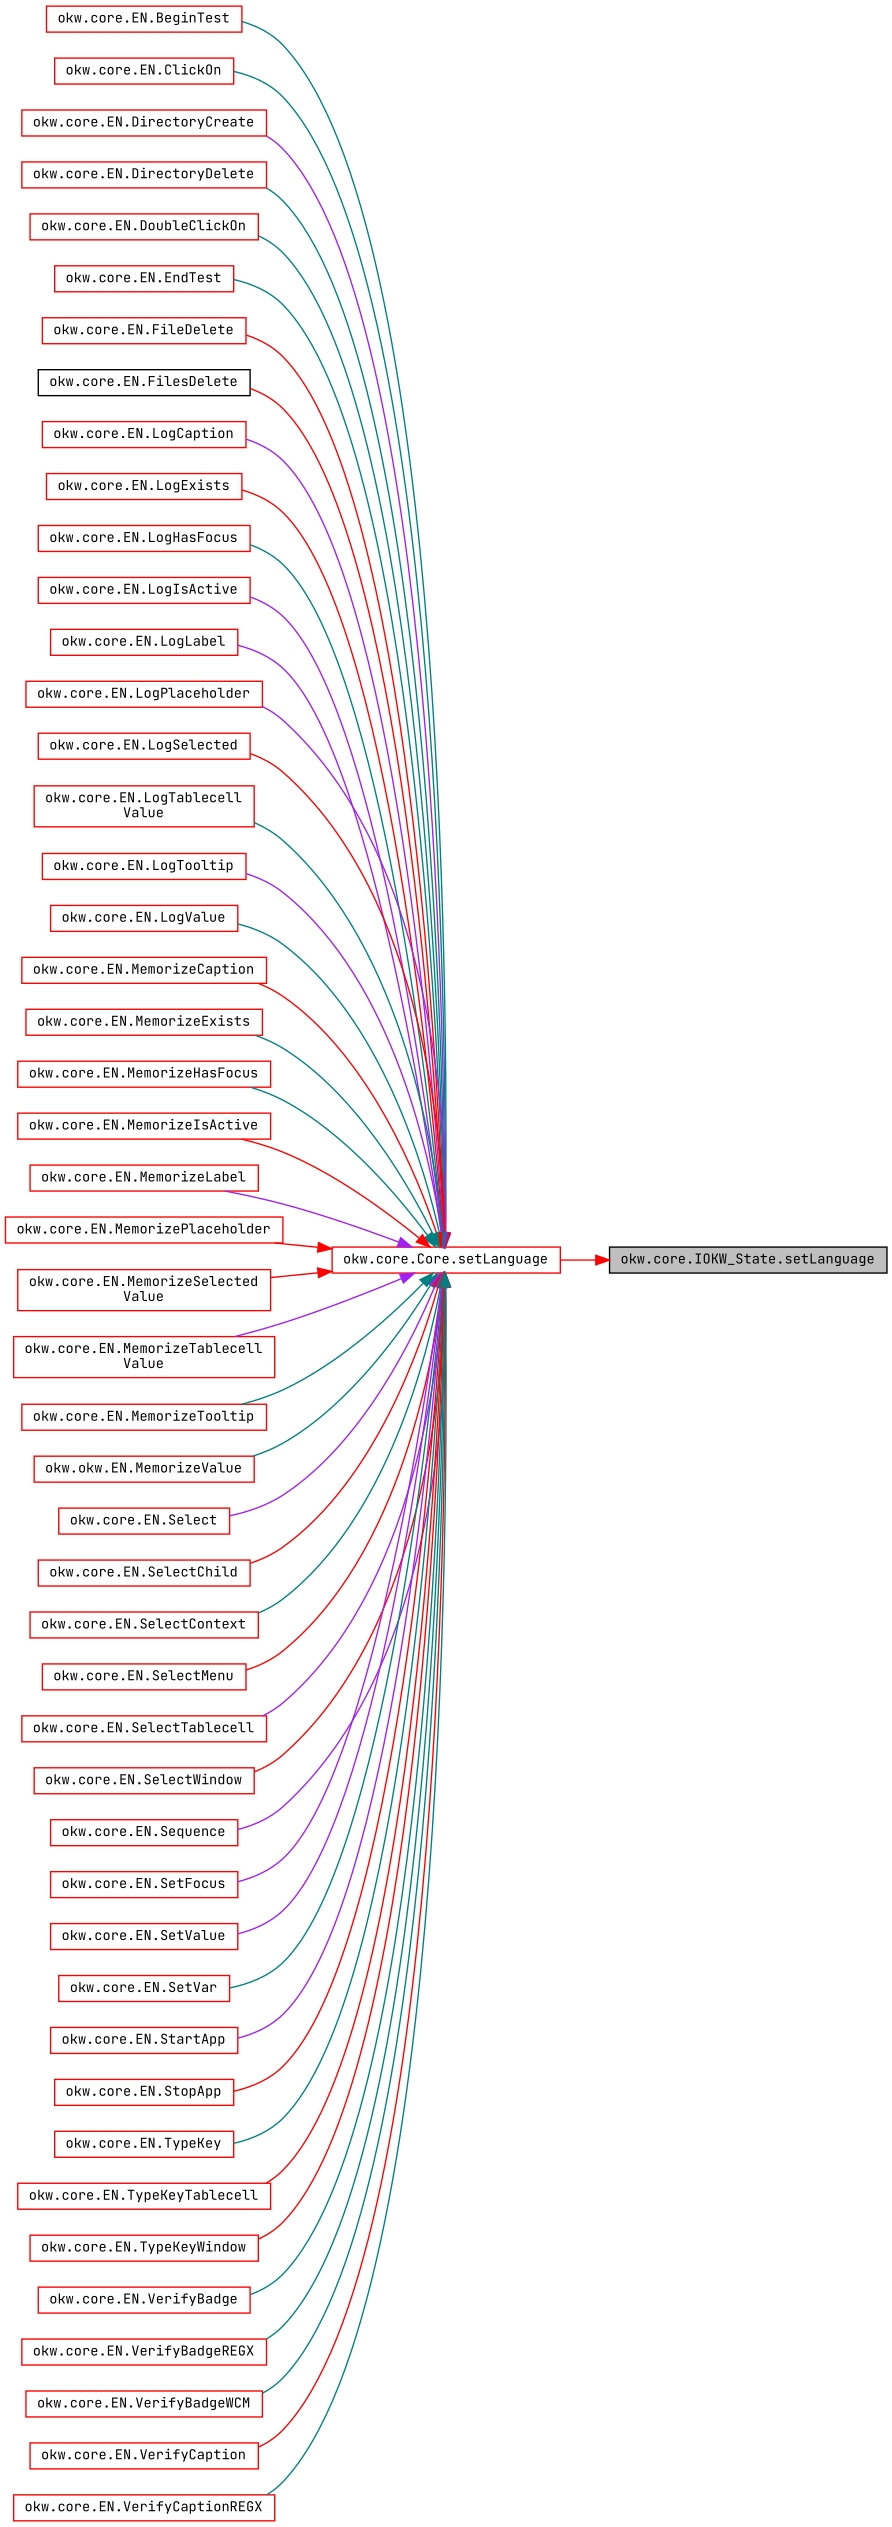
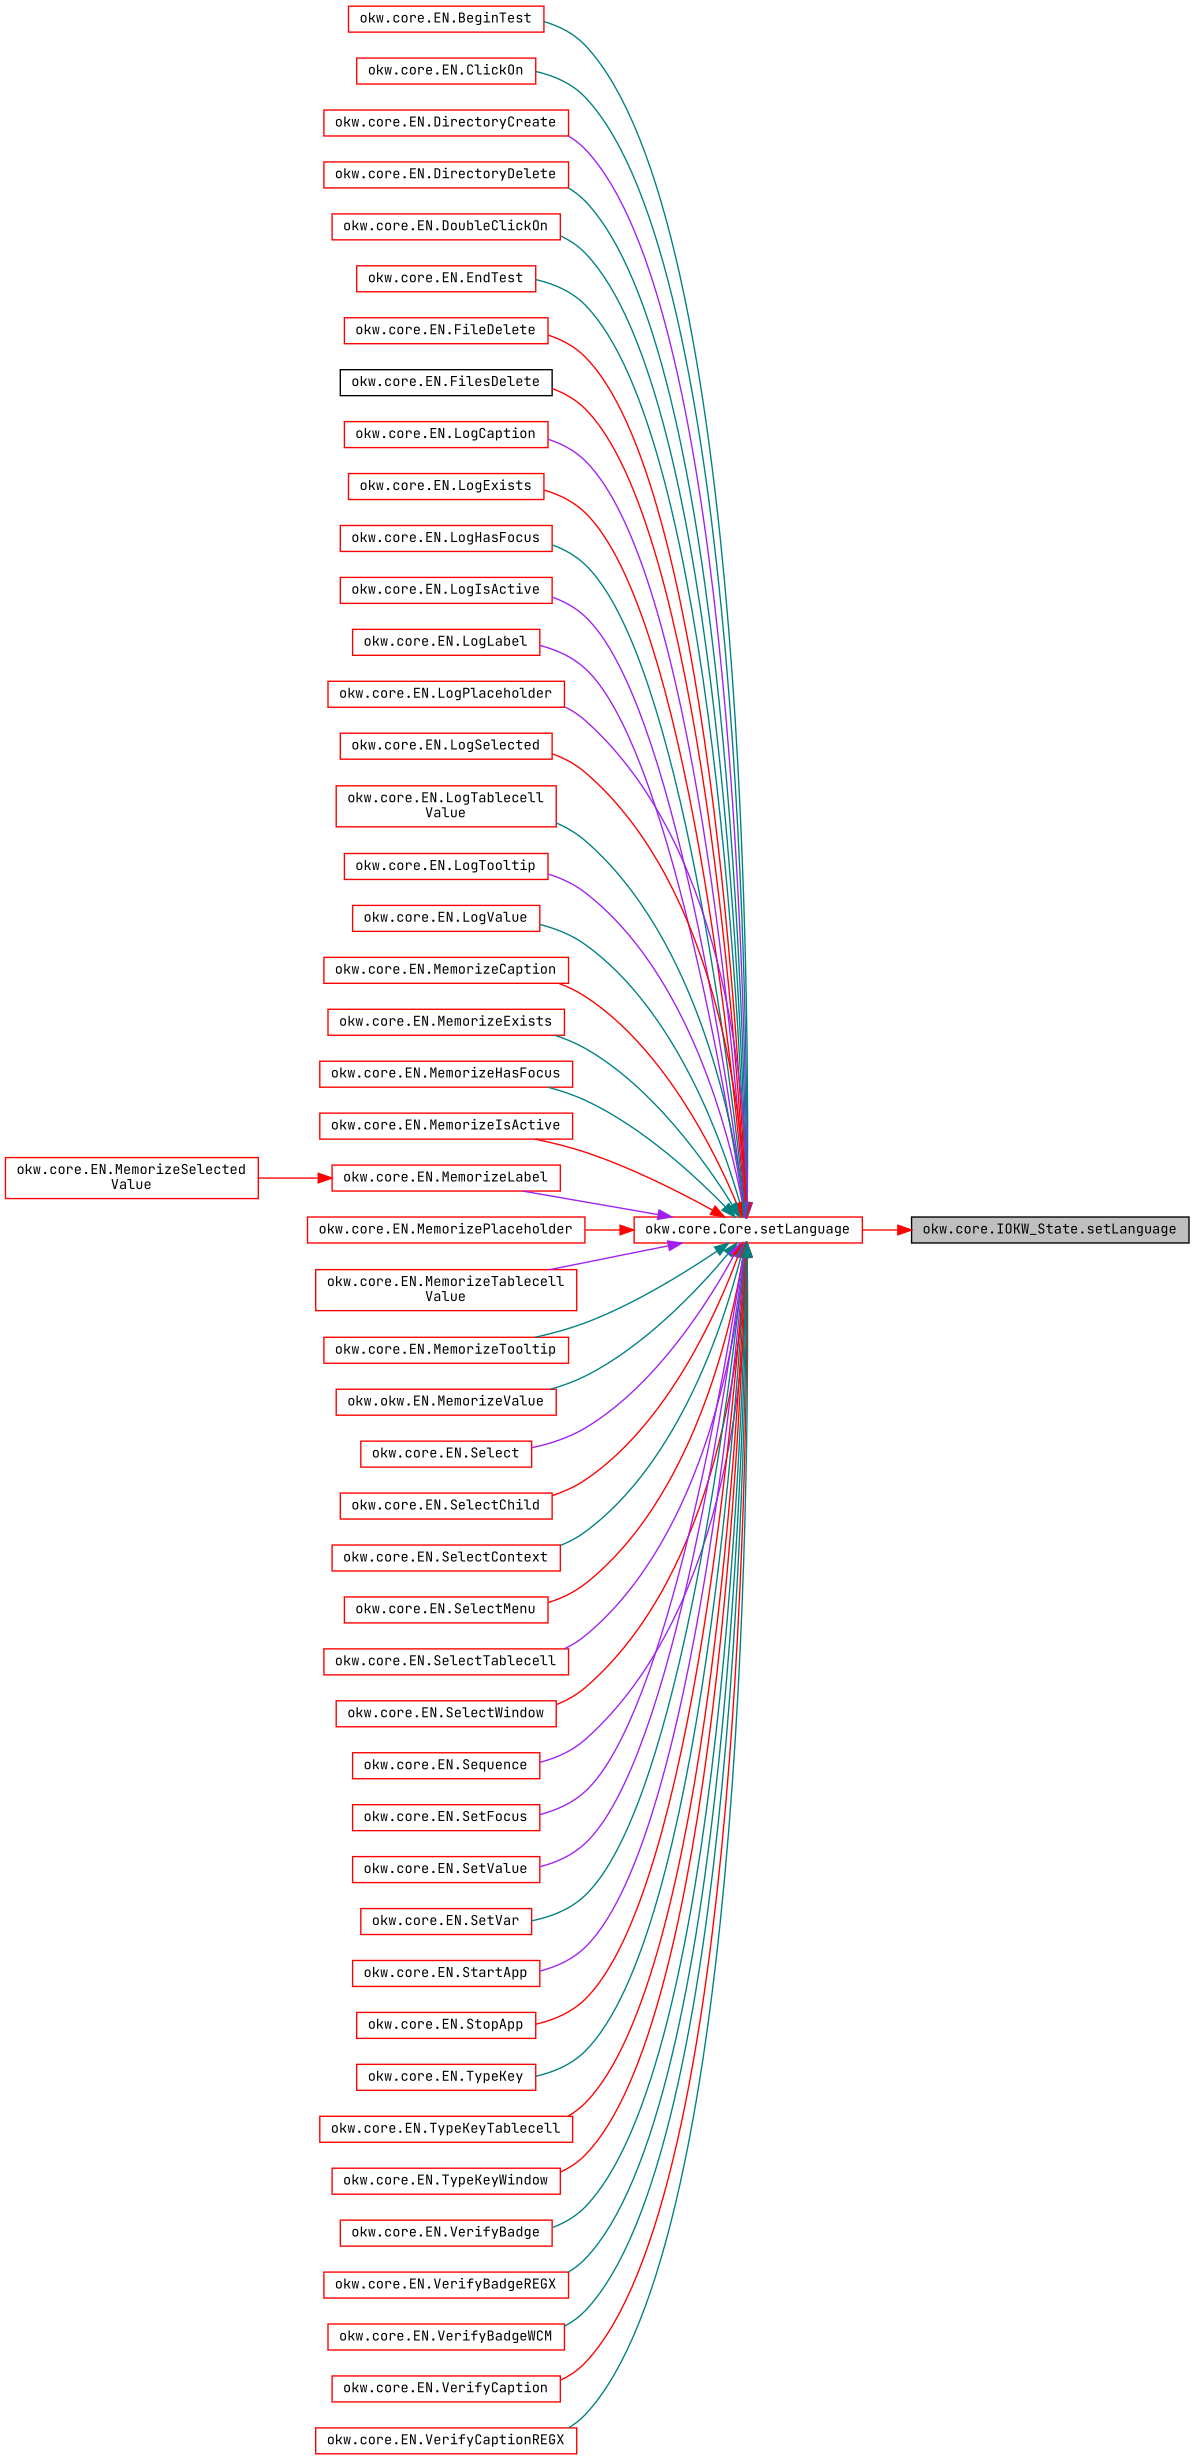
edge "okw.core.EN.MemorizeSelected Value" -> "okw.core.Core.setLanguage": now "okw.core.EN.MemorizeSelected Value" -> "okw.core.EN.MemorizeLabel"
